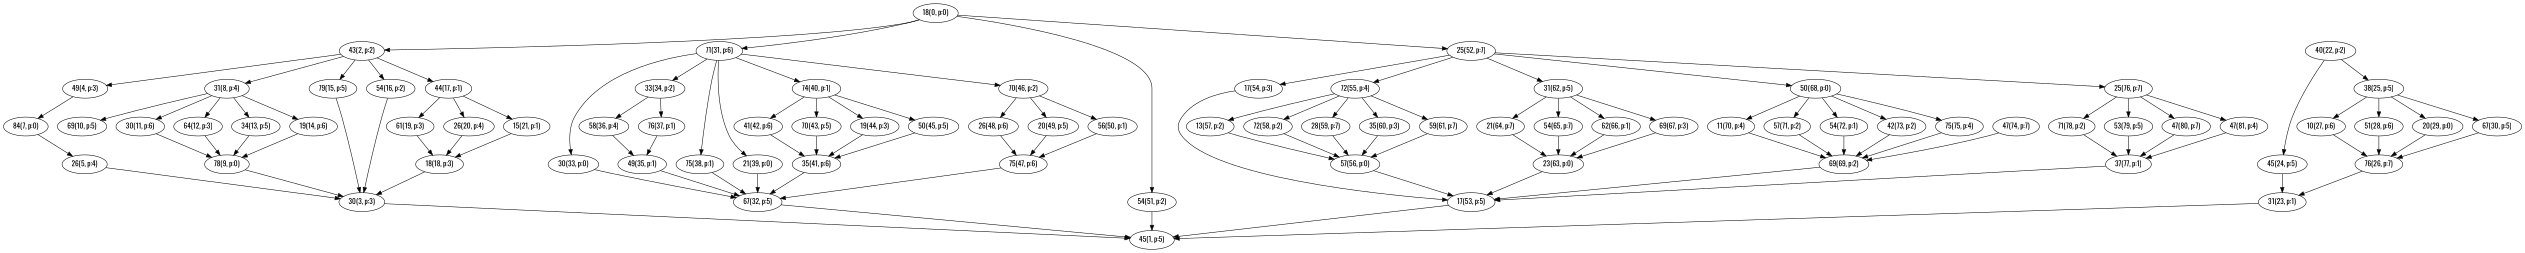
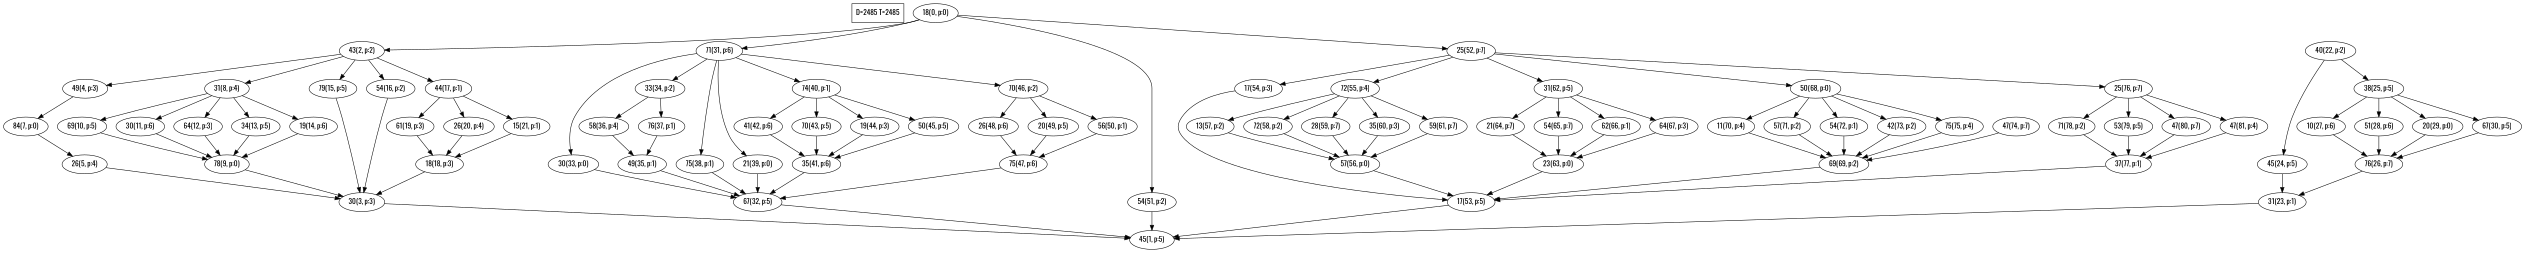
node "D=2485 T=2485": added
node "69(67, p:3)": label "69(67, p:3)" -> "64(67, p:3)"
edge "69(10, p:5)" -> "78(9, p:0)": added
